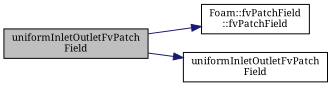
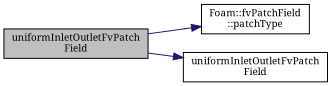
node "Foam::fvPatchField ::fvPatchField": label "Foam::fvPatchField ::fvPatchField" -> "Foam::fvPatchField ::patchType"
